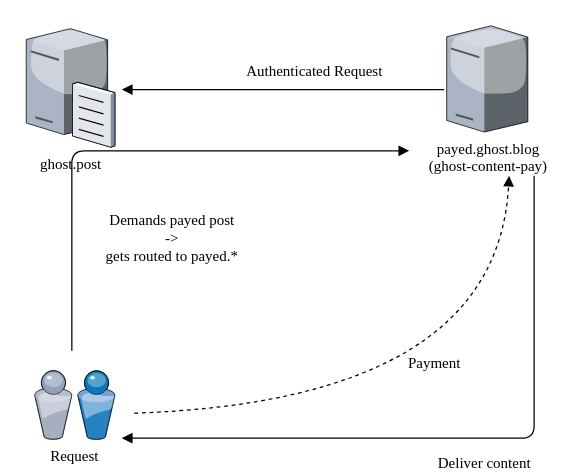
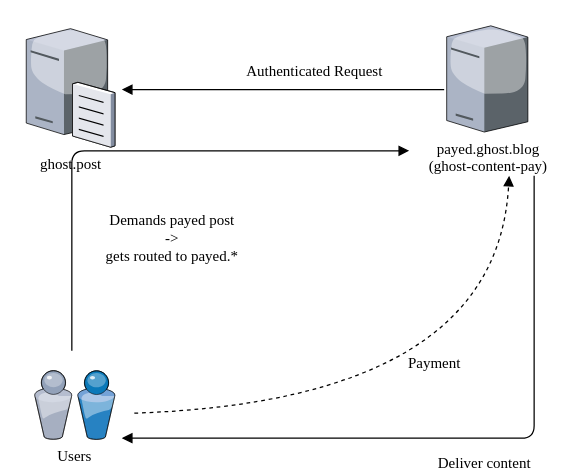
node "Request": label "Request" -> "Users"
